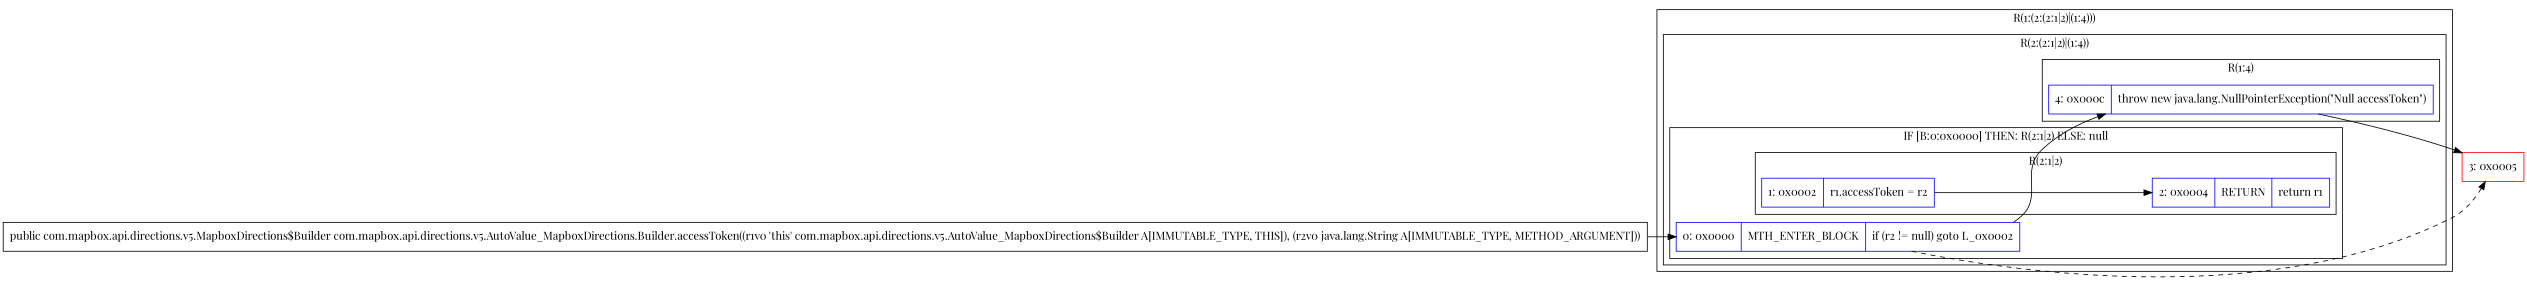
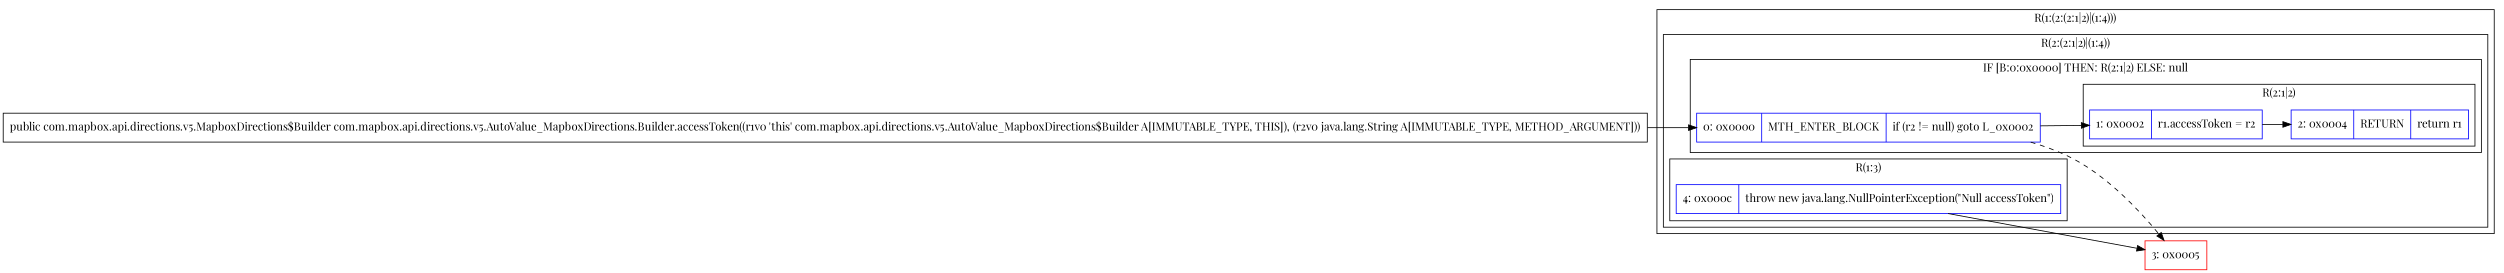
cluster "R(1:4)": label "R(1:4)" -> "R(1:3)"
edge "0: 0x0000" -> "4: 0x000c": now "0: 0x0000" -> "1: 0x0002"
